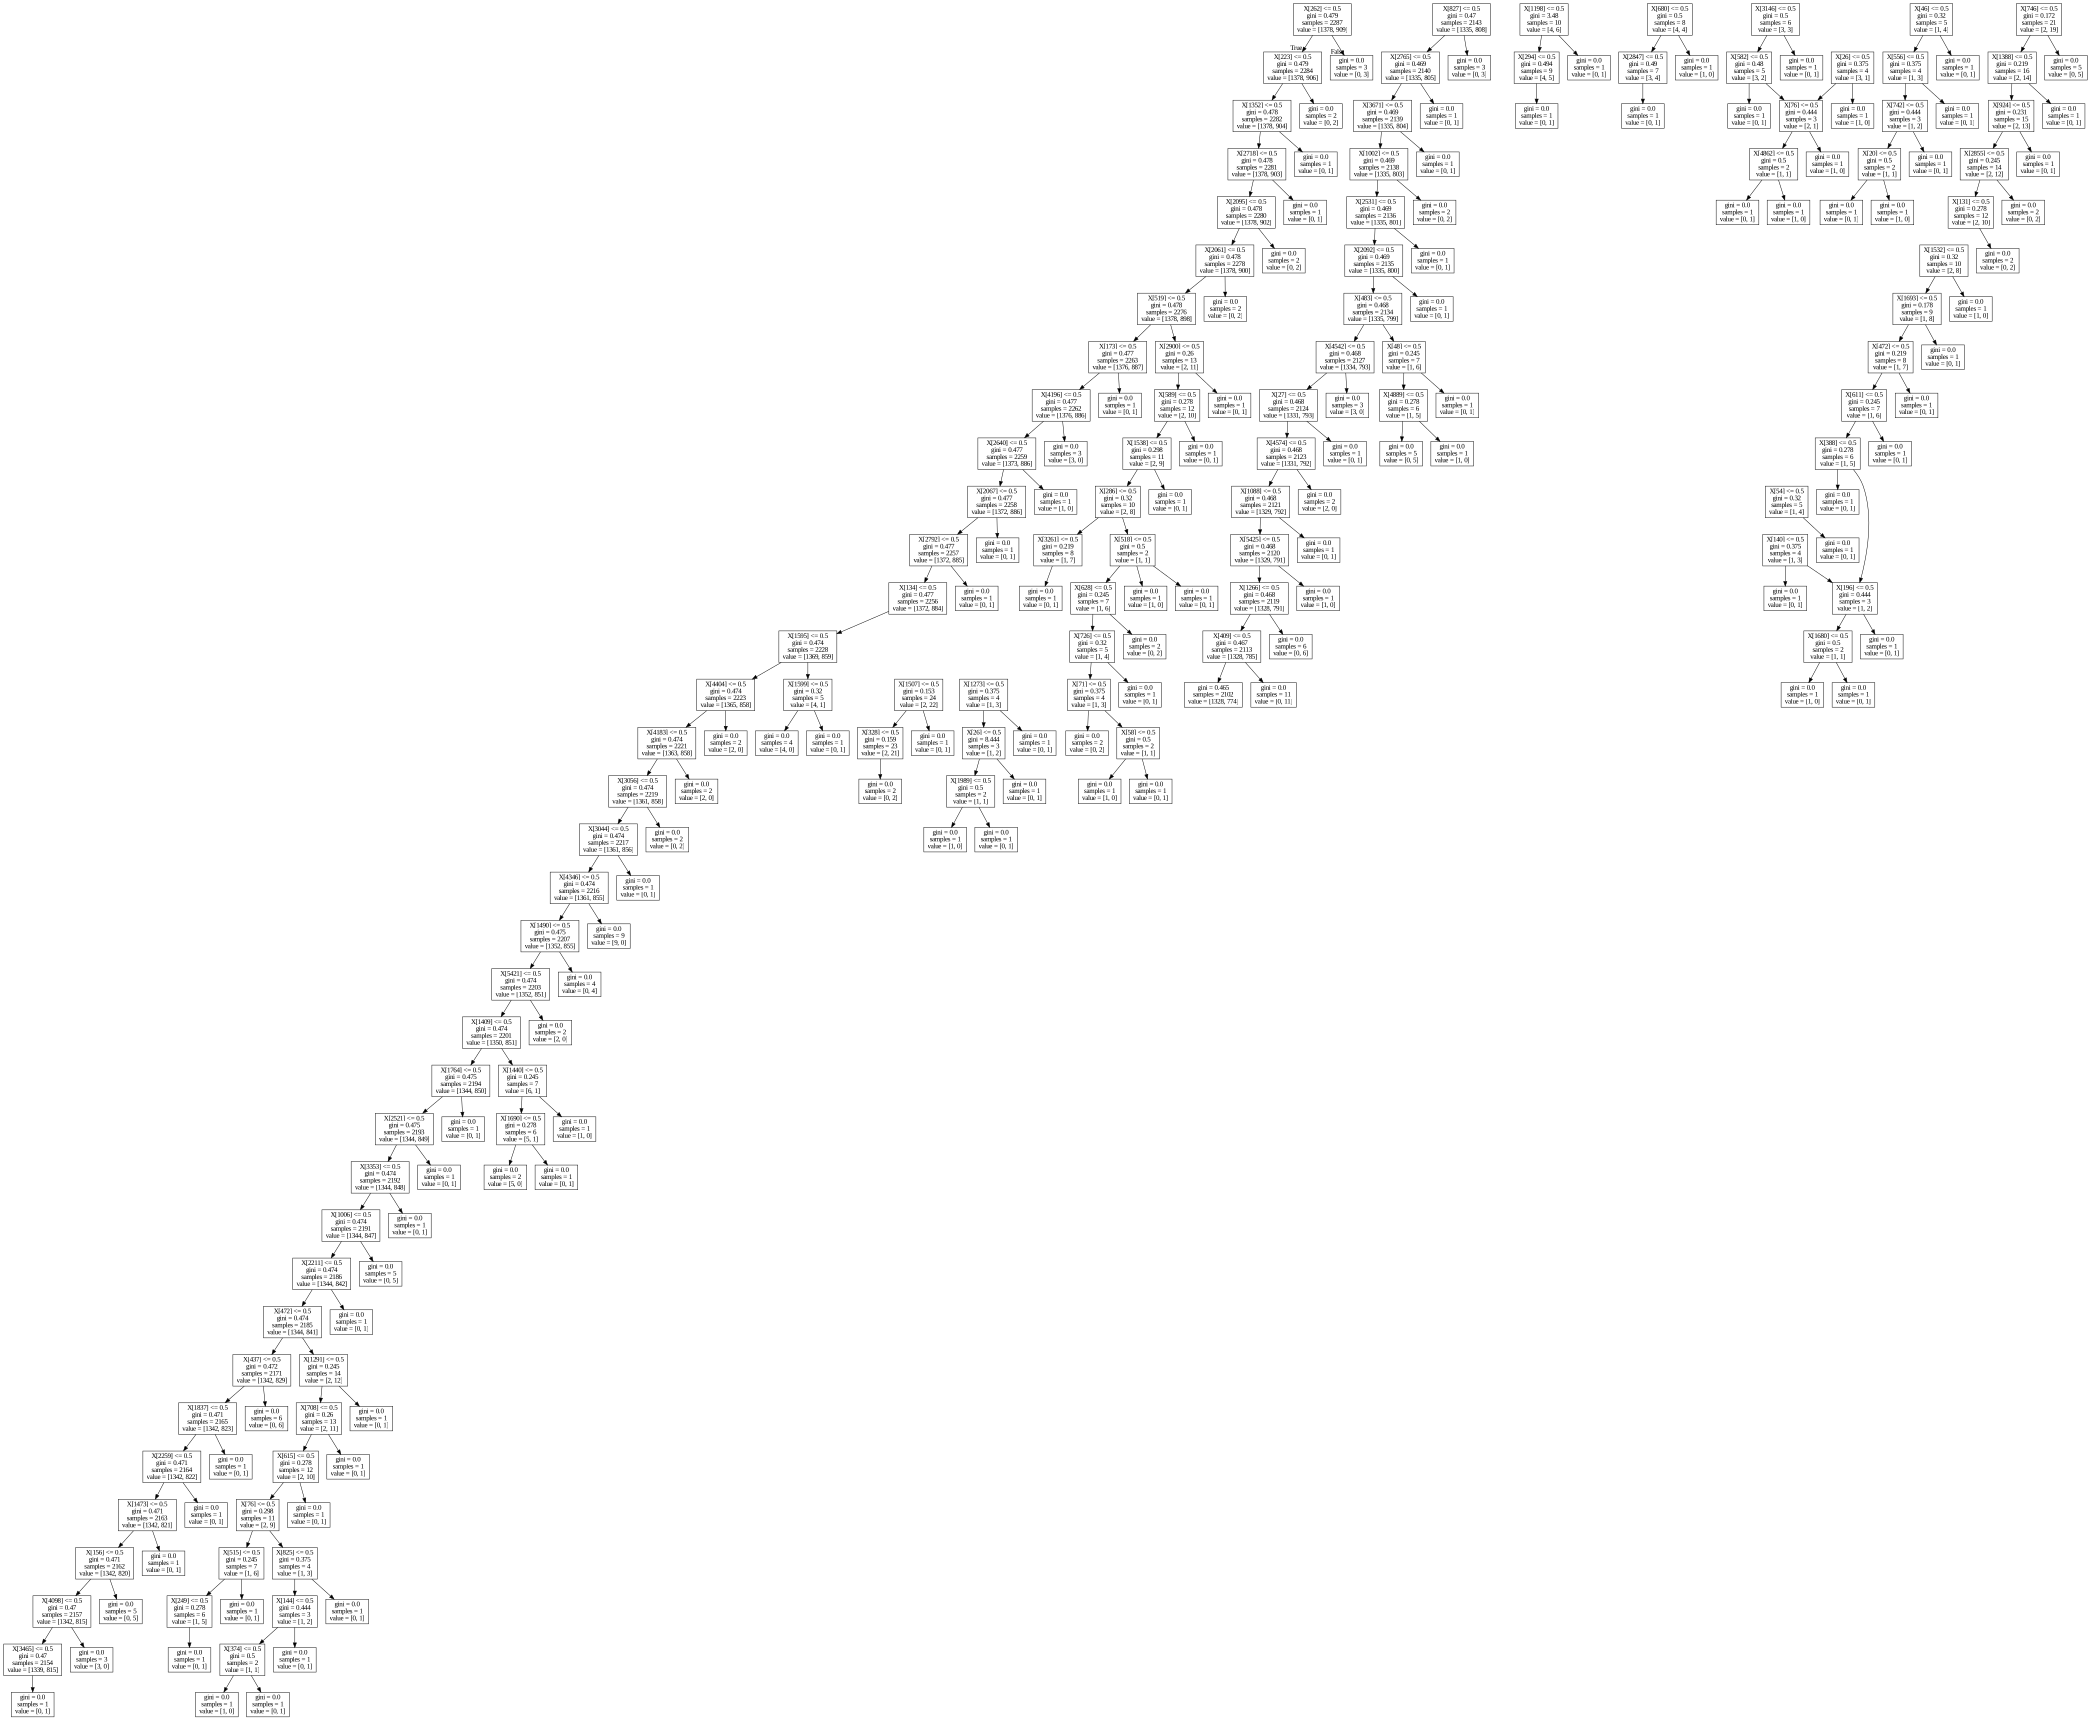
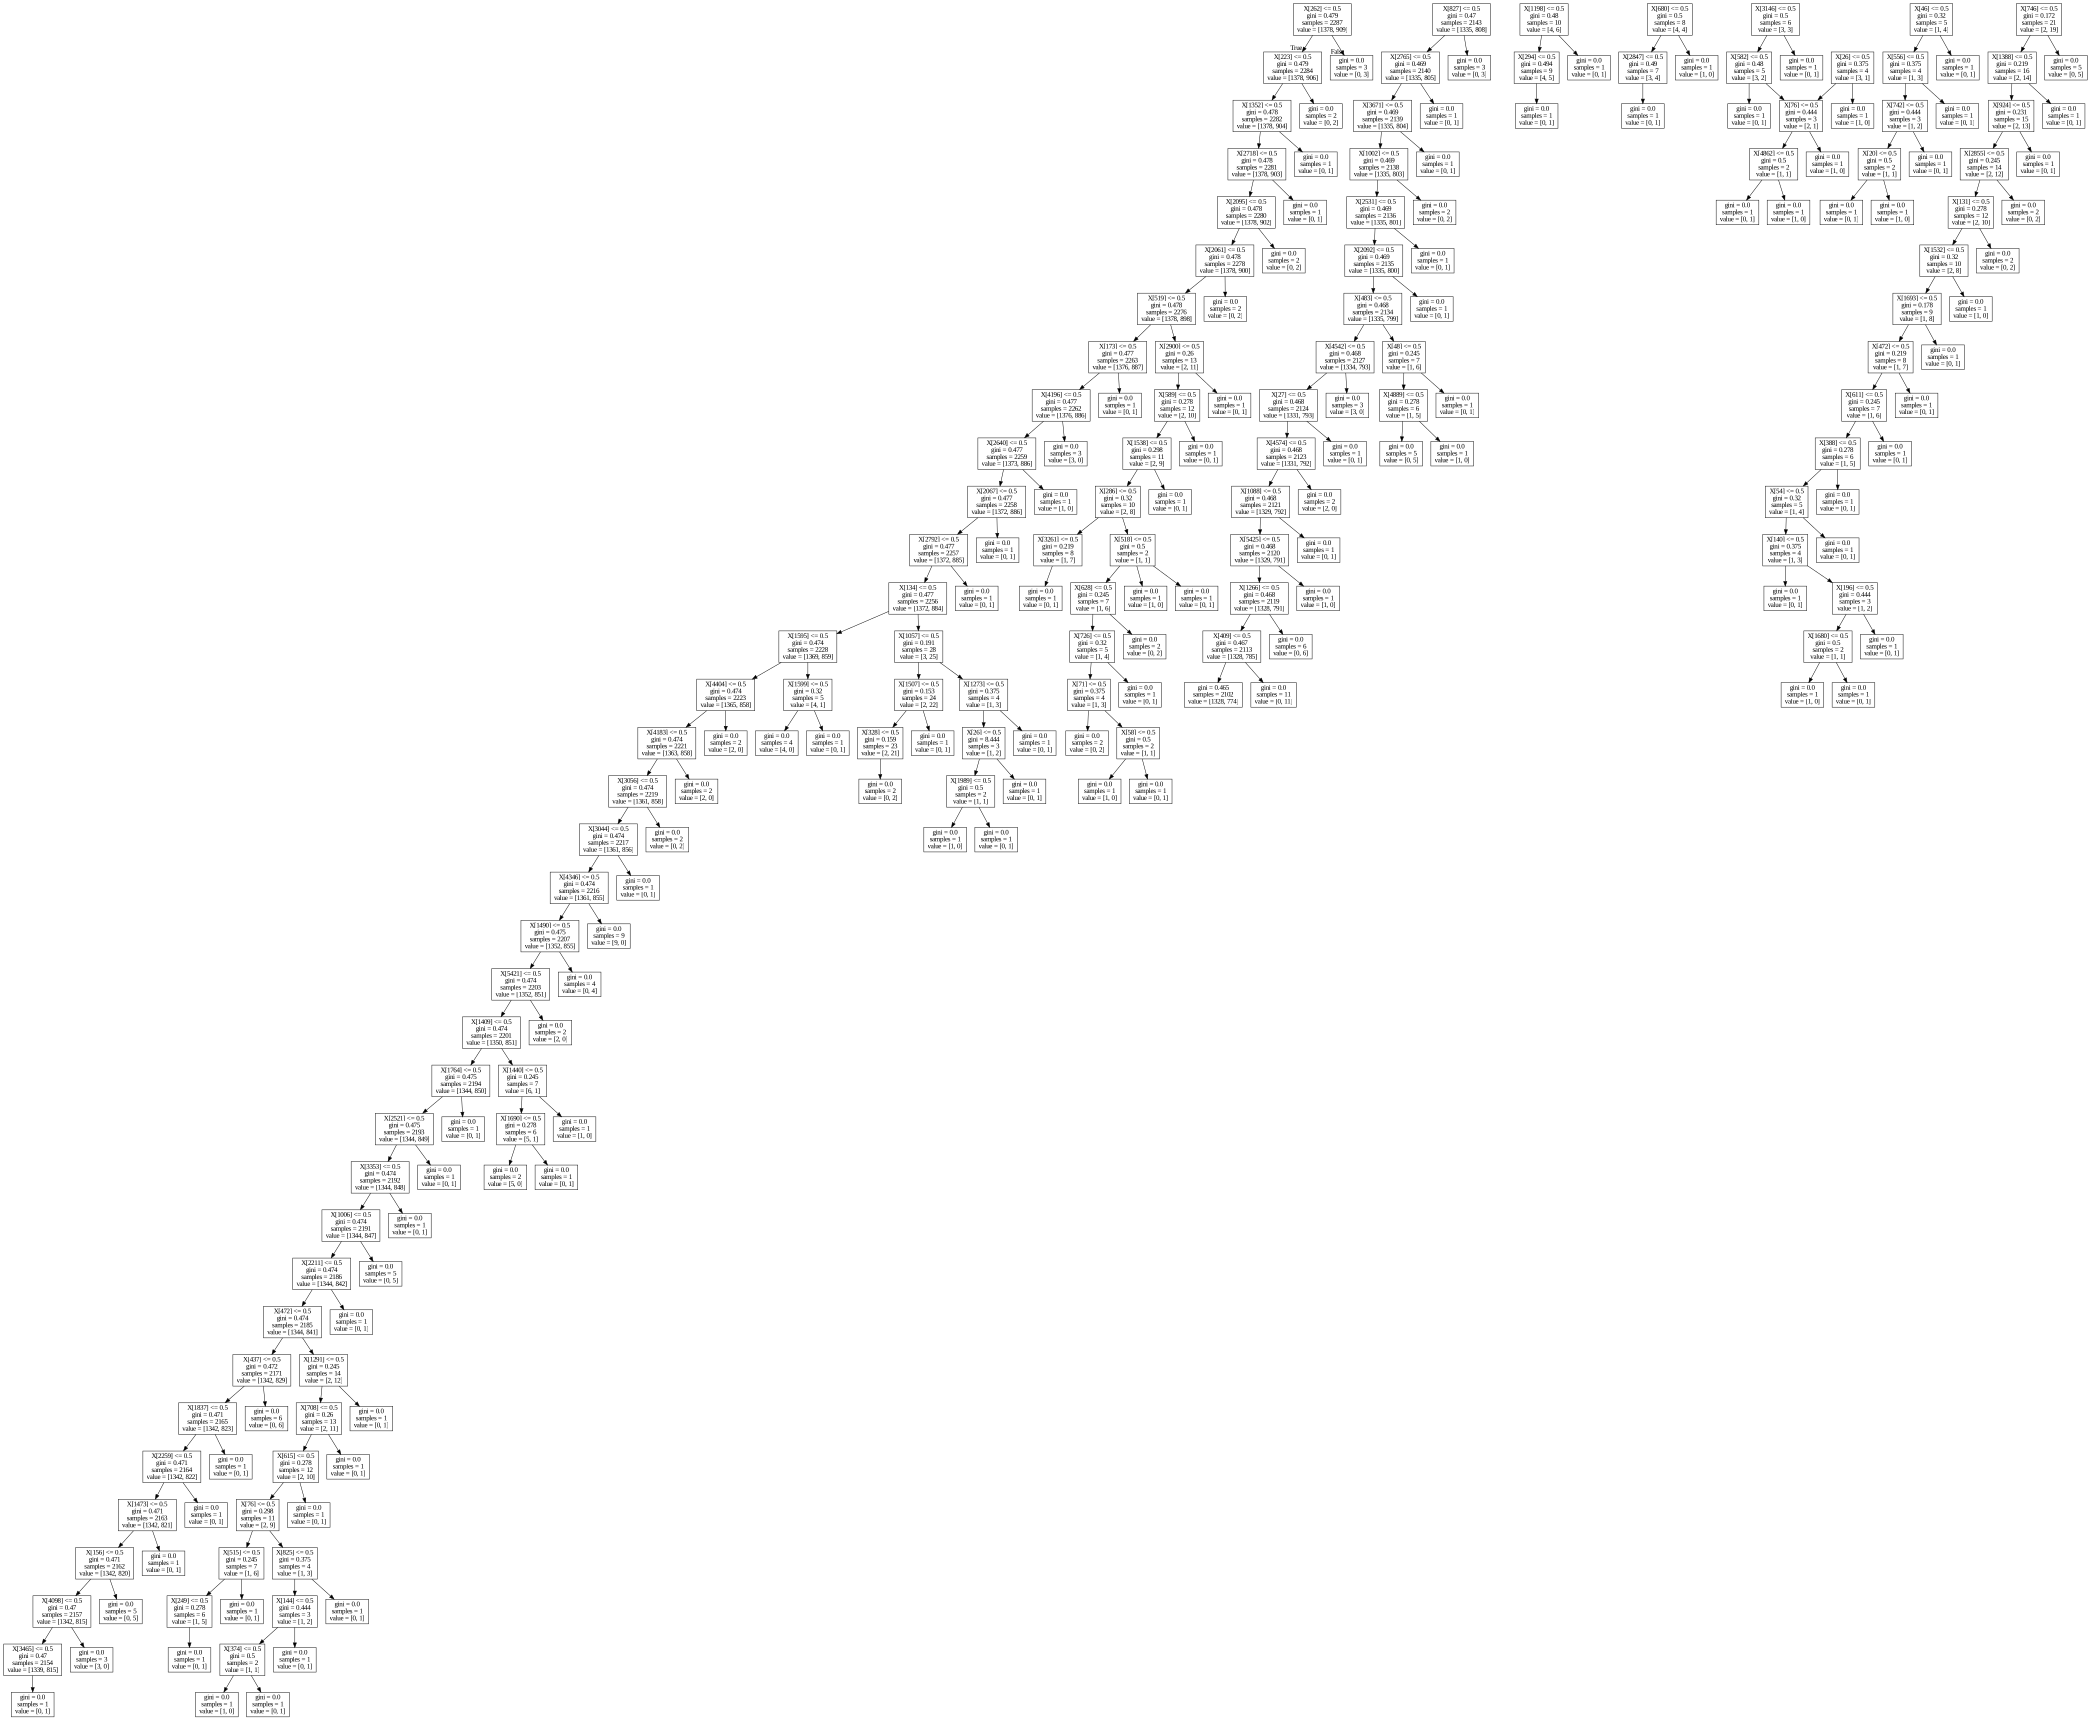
node "X[1198] <= 0.5 gini = 3.48 samples = 10 value = [4, 6]": label "X[1198] <= 0.5 gini = 3.48 samples = 10 value = [4, 6]" -> "X[1198] <= 0.5 gini = 0.48 samples = 10 value = [4, 6]"
edge "X[131] <= 0.5 gini = 0.278 samples = 12 value = [2, 10]" -> "X[1532] <= 0.5 gini = 0.32 samples = 10 value = [2, 8]": added
edge "X[388] <= 0.5 gini = 0.278 samples = 6 value = [1, 5]" -> "X[196] <= 0.5 gini = 0.444 samples = 3 value = [1, 2]": now "X[388] <= 0.5 gini = 0.278 samples = 6 value = [1, 5]" -> "X[54] <= 0.5 gini = 0.32 samples = 5 value = [1, 4]"
edge "X[54] <= 0.5 gini = 0.32 samples = 5 value = [1, 4]" -> "X[140] <= 0.5 gini = 0.375 samples = 4 value = [1, 3]": added
node "X[1057] <= 0.5 gini = 0.191 samples = 28 value = [3, 25]": added
